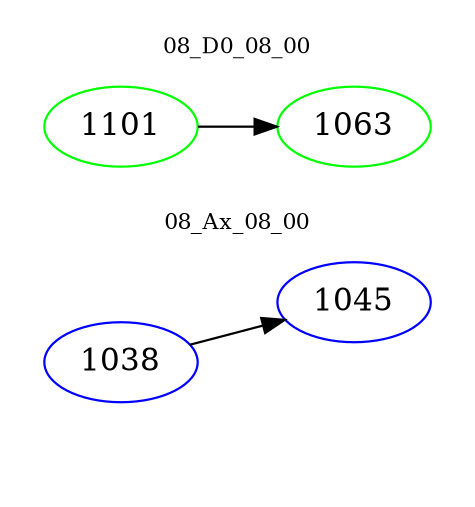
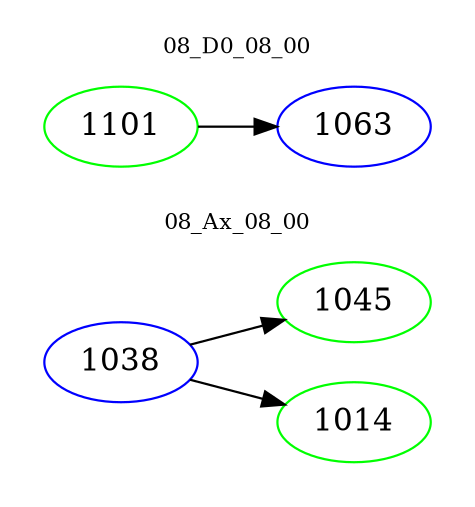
node "1063": color green -> blue
node "1045": color blue -> green
node "1014": added
